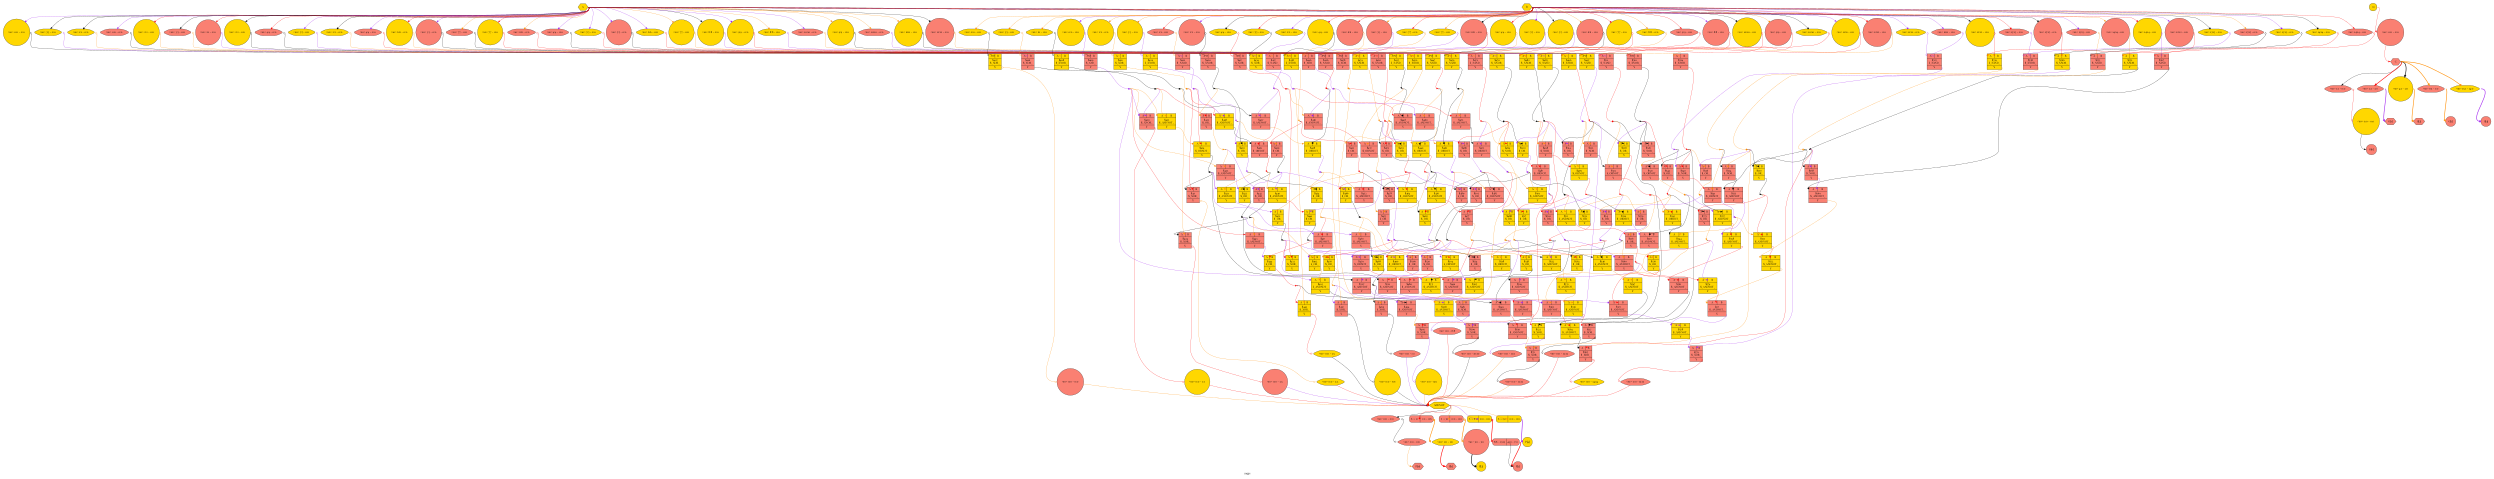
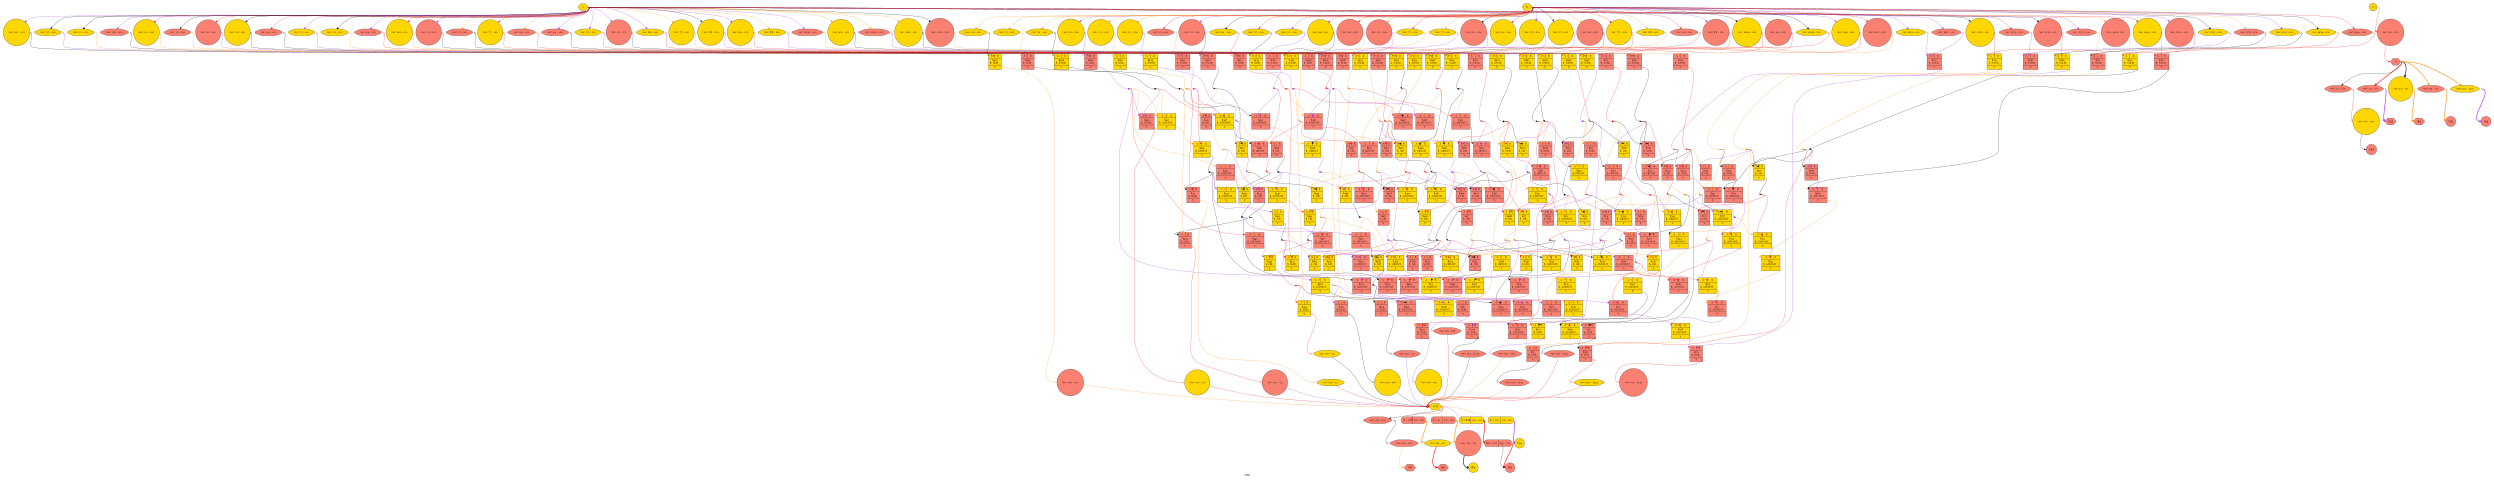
node "<s0> 0:0 - 15:15": shape hexagon -> circle
node "ANDNOT": label "ANDNOT" -> "SUM"
